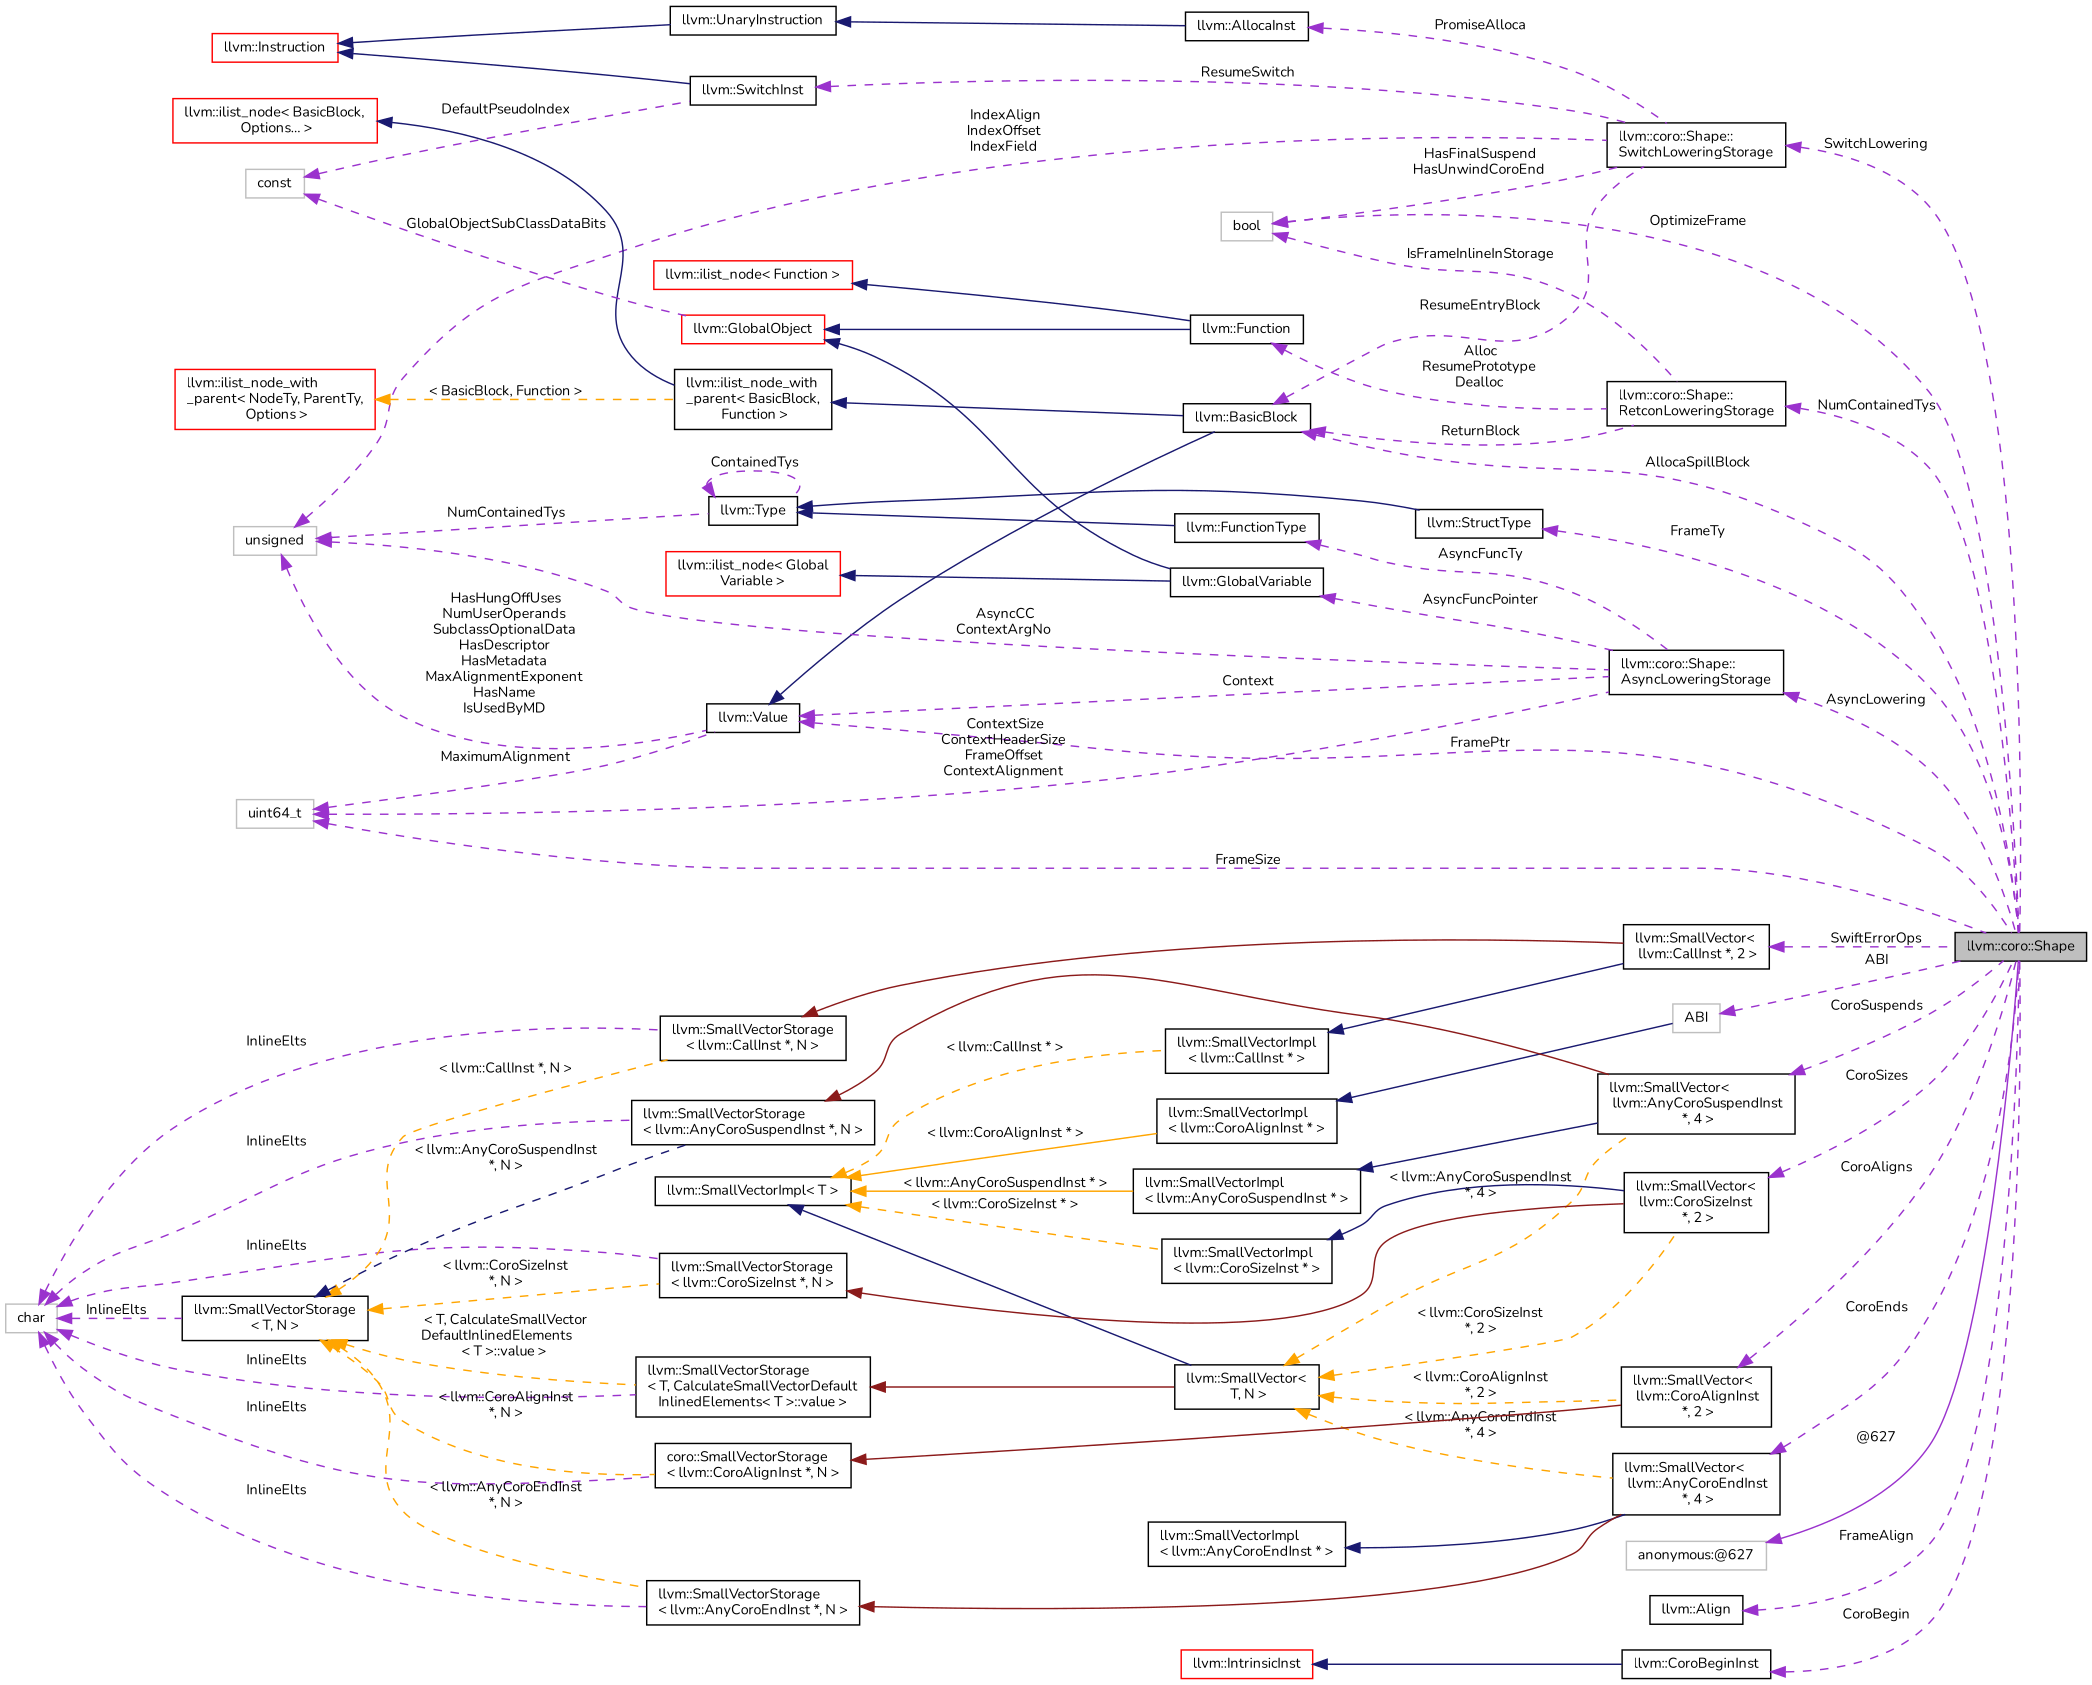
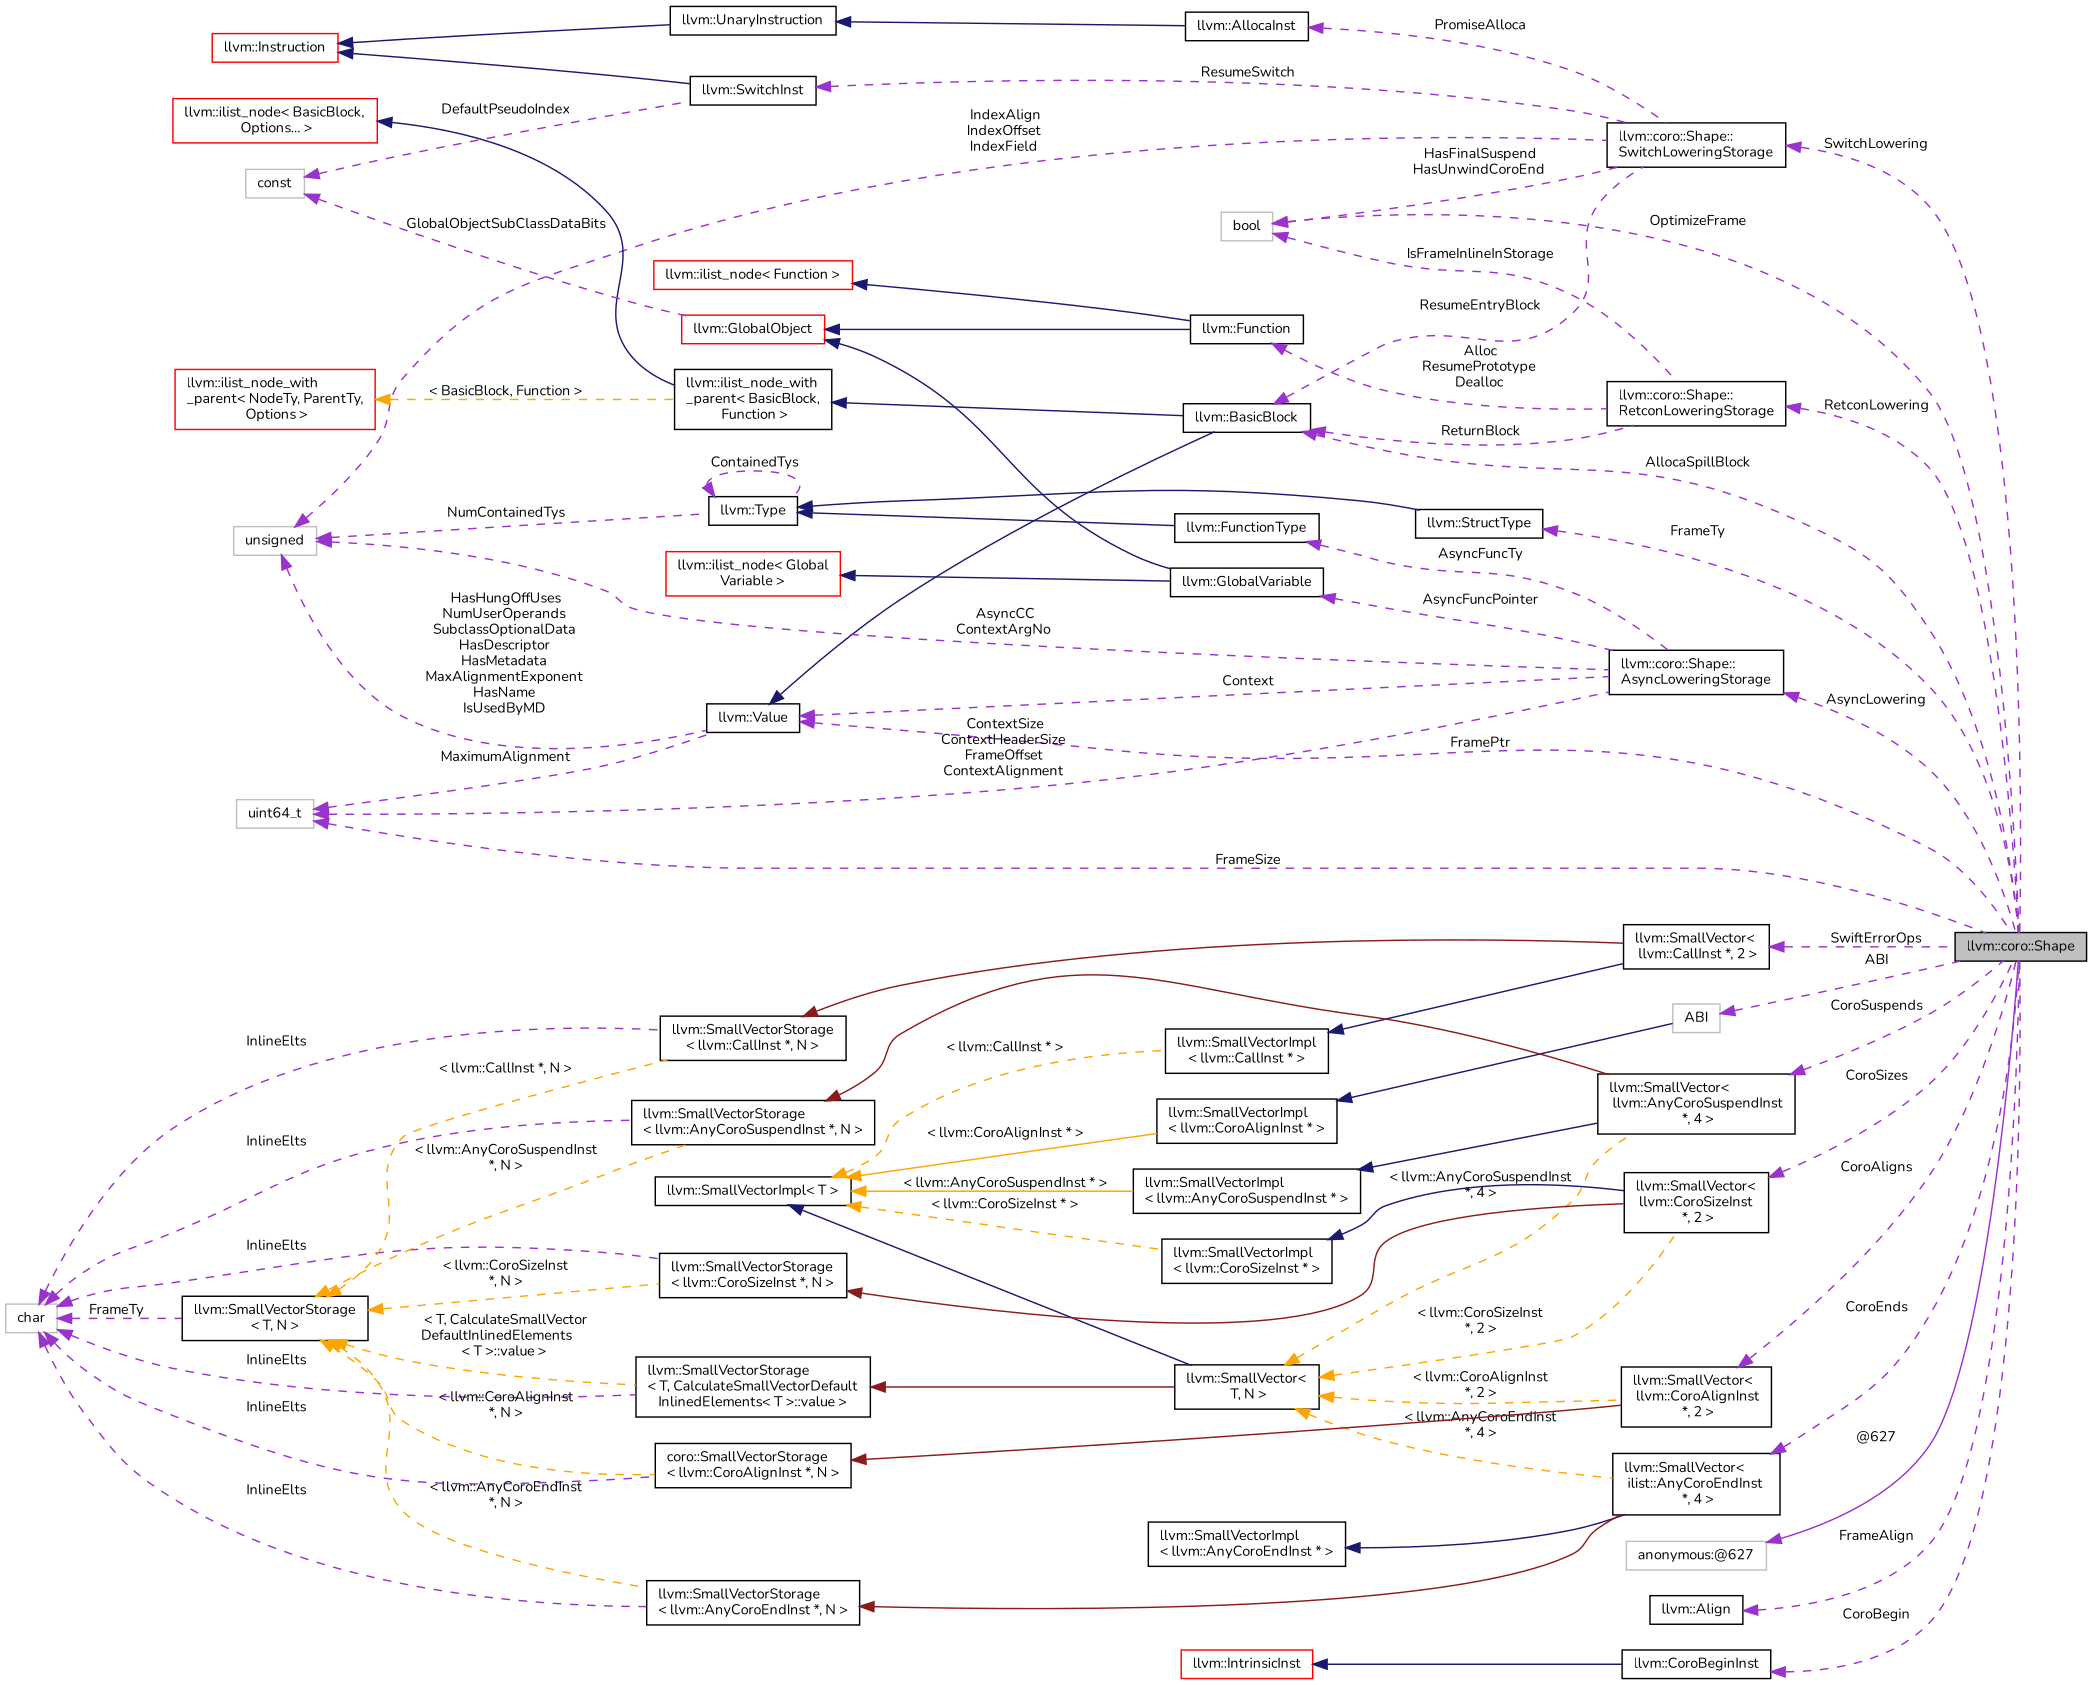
edge "llvm::coro::Shape" -> "llvm::coro::Shape:: RetconLoweringStorage": label " NumContainedTys" -> " RetconLowering"
edge "llvm::SmallVectorStorage < llvm::AnyCoroSuspendInst *, N >" -> "llvm::SmallVectorStorage < T, N >": color midnightblue -> orange
edge "llvm::SmallVectorStorage < T, N >" -> "char": label " InlineElts" -> " FrameTy"
node "llvm::SmallVector< llvm::AnyCoroEndInst *, 4 >": label "llvm::SmallVector< llvm::AnyCoroEndInst *, 4 >" -> "llvm::SmallVector< ilist::AnyCoroEndInst *, 4 >"
